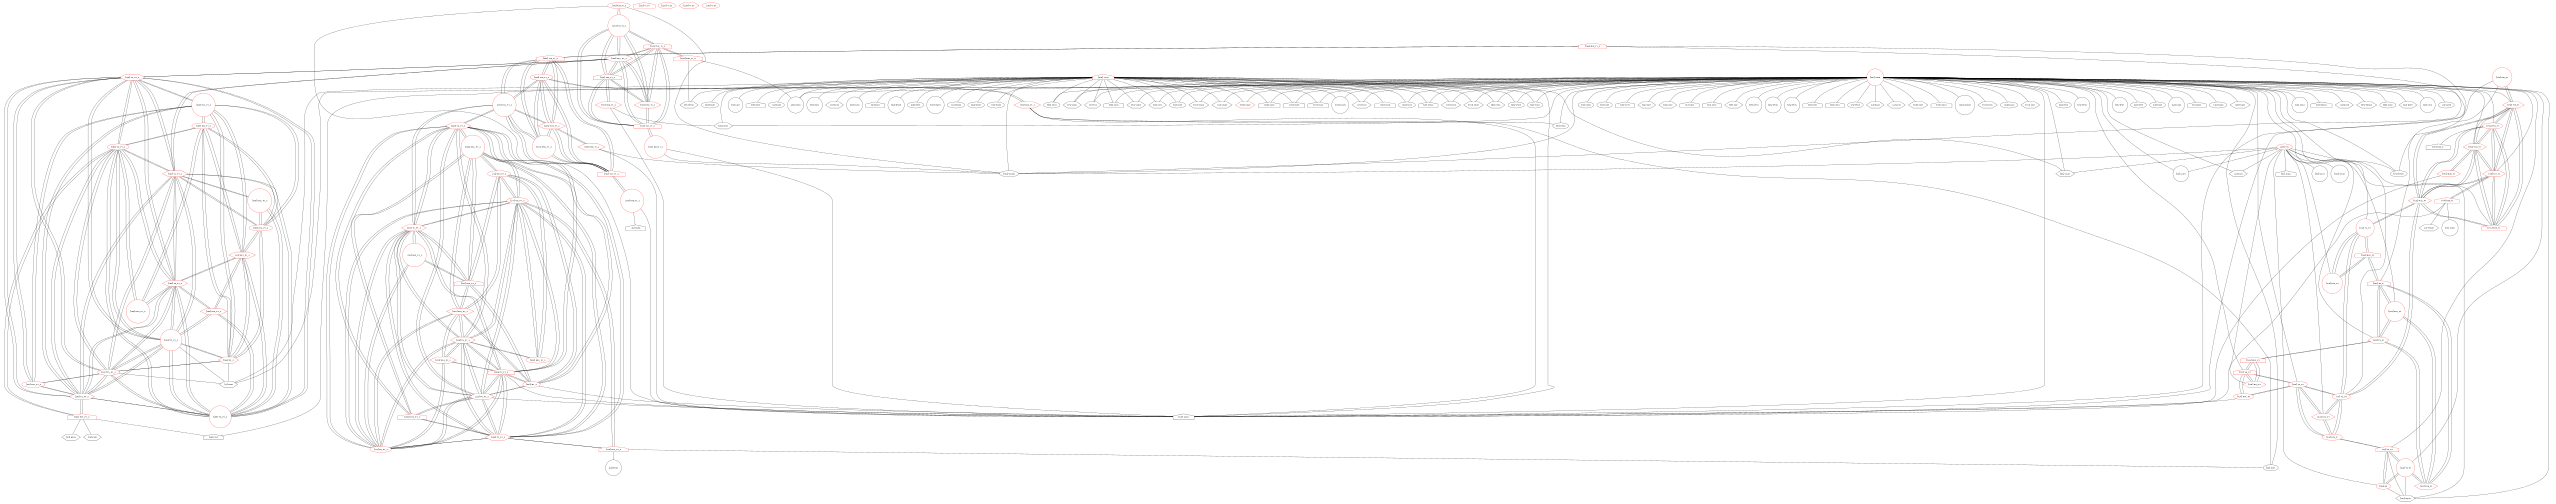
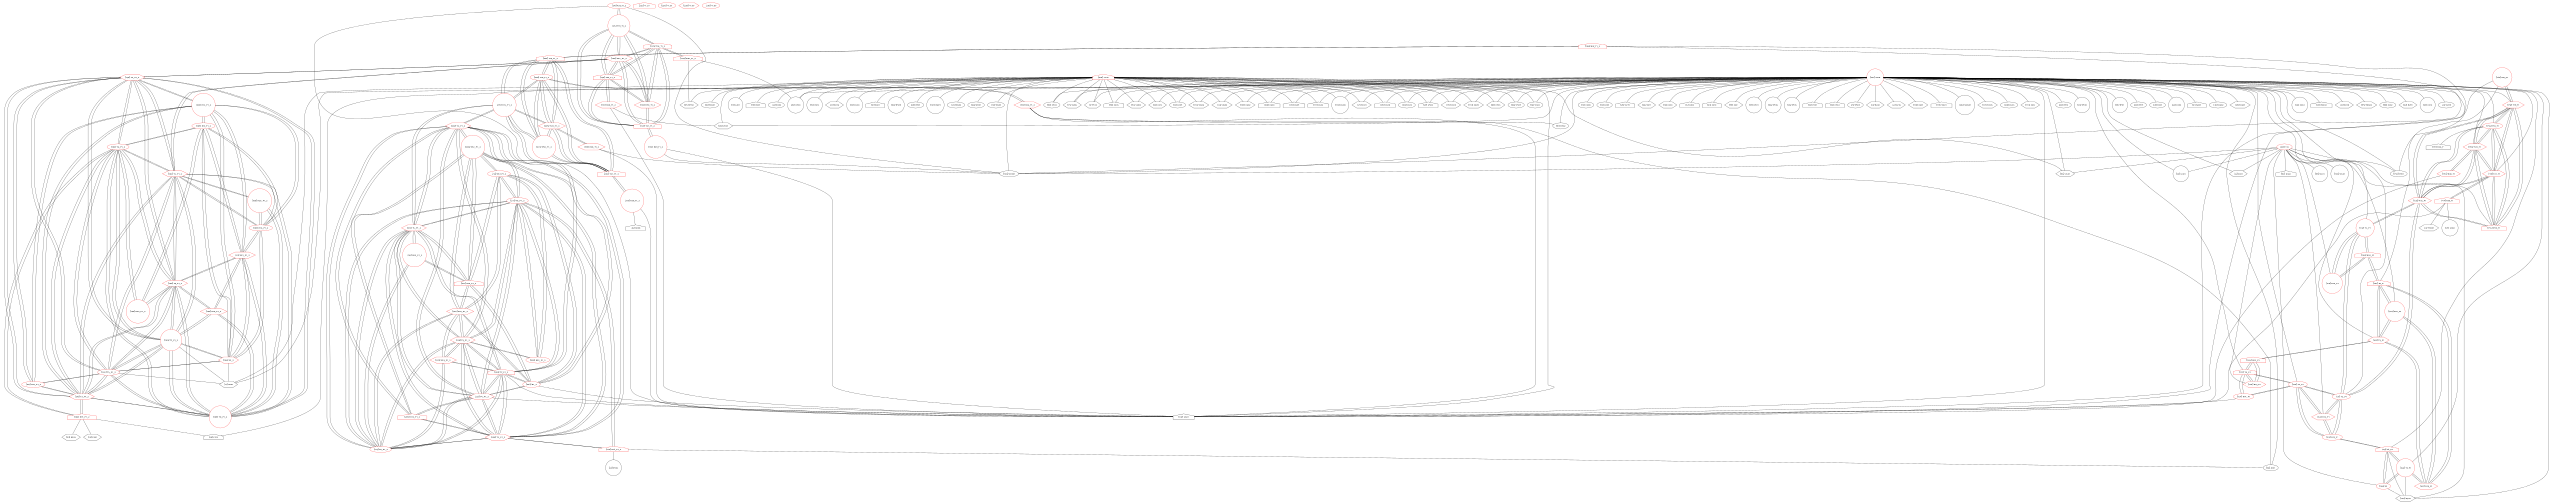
edge "(231) GND" -- "(134) C618": added
node "(107) C602": color red -> black
